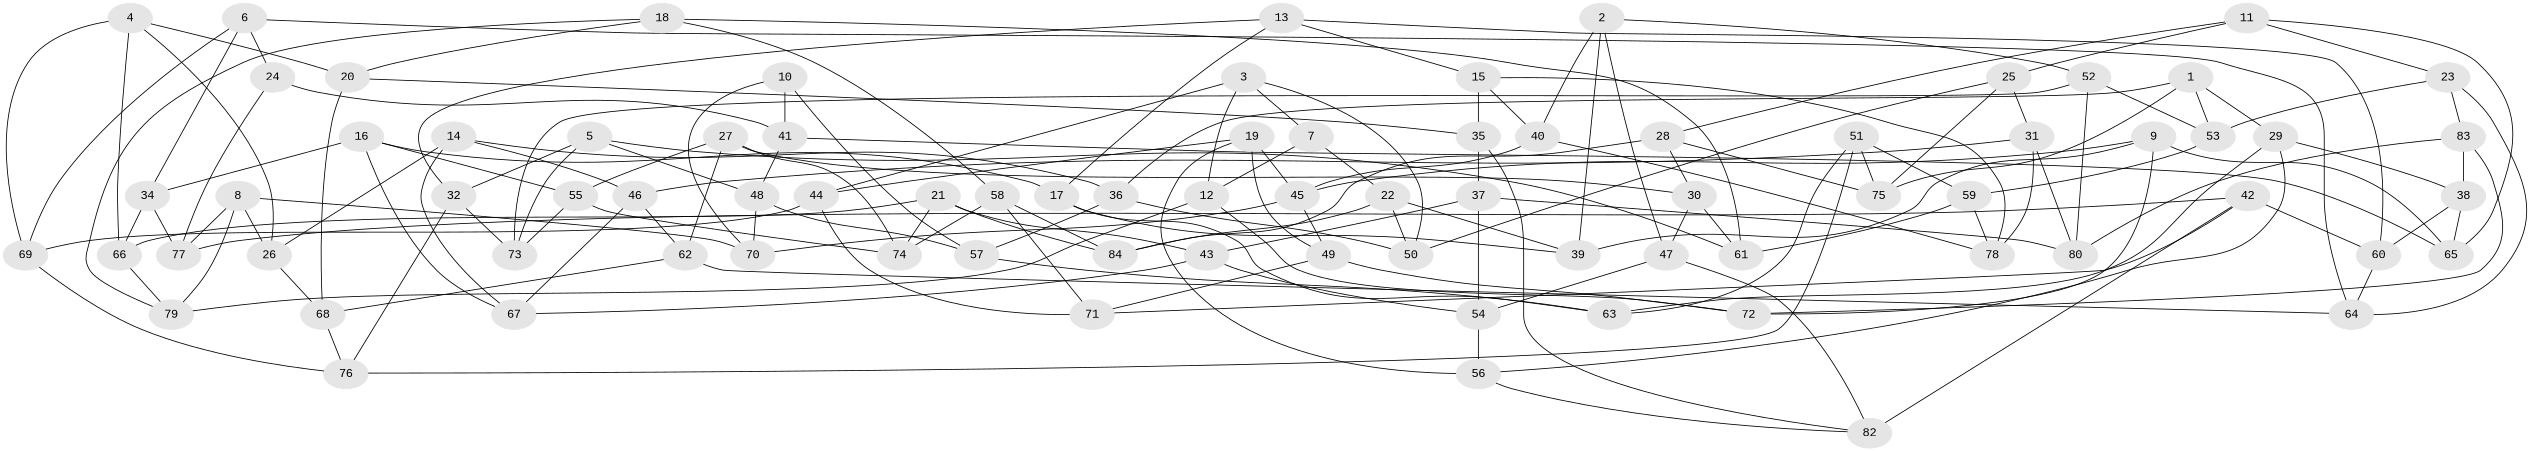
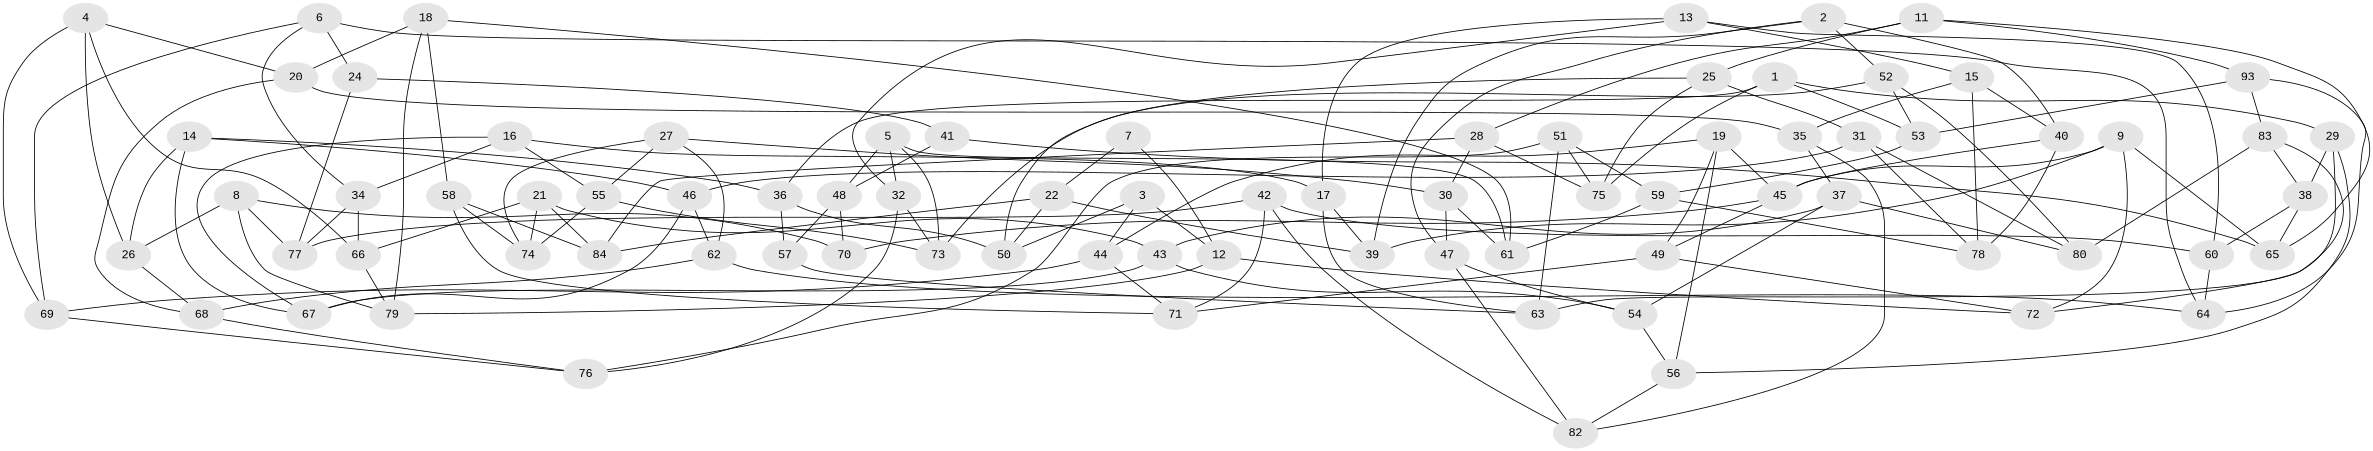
node "10": removed
node "23": label "23" -> "93"
edge "3" -- "7": removed
